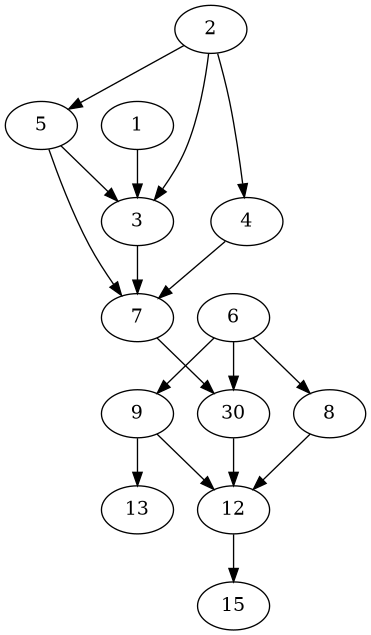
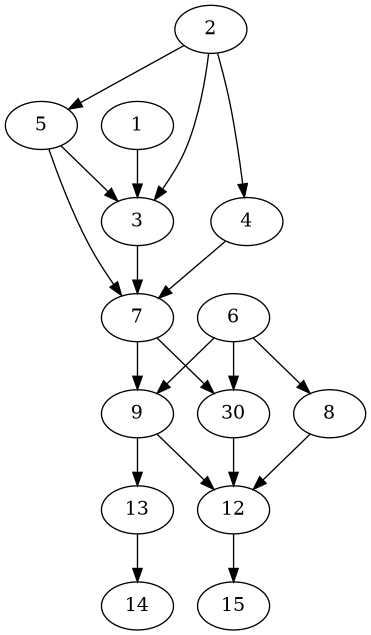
edge "7" -> "9": added
node "14": added
